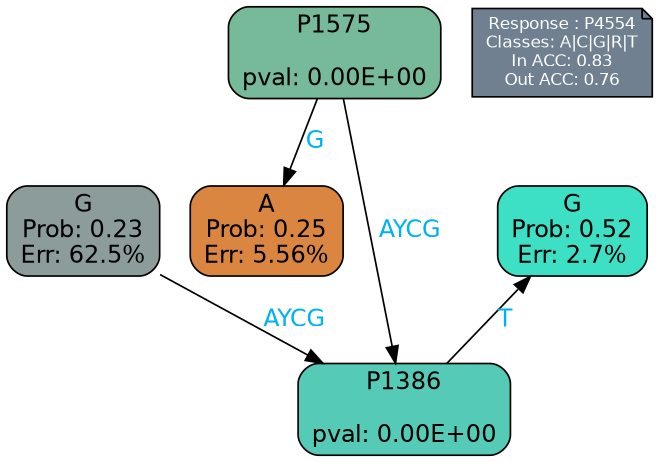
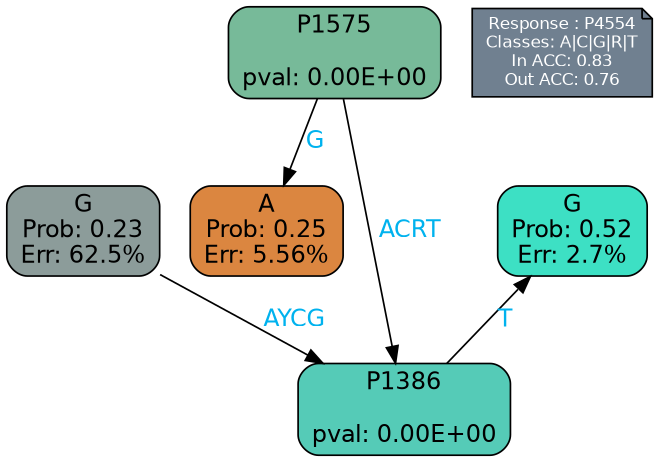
edge "P1575 pval: 0.00E+00" -> "P1386 pval: 0.00E+00": label "AYCG" -> "ACRT"
